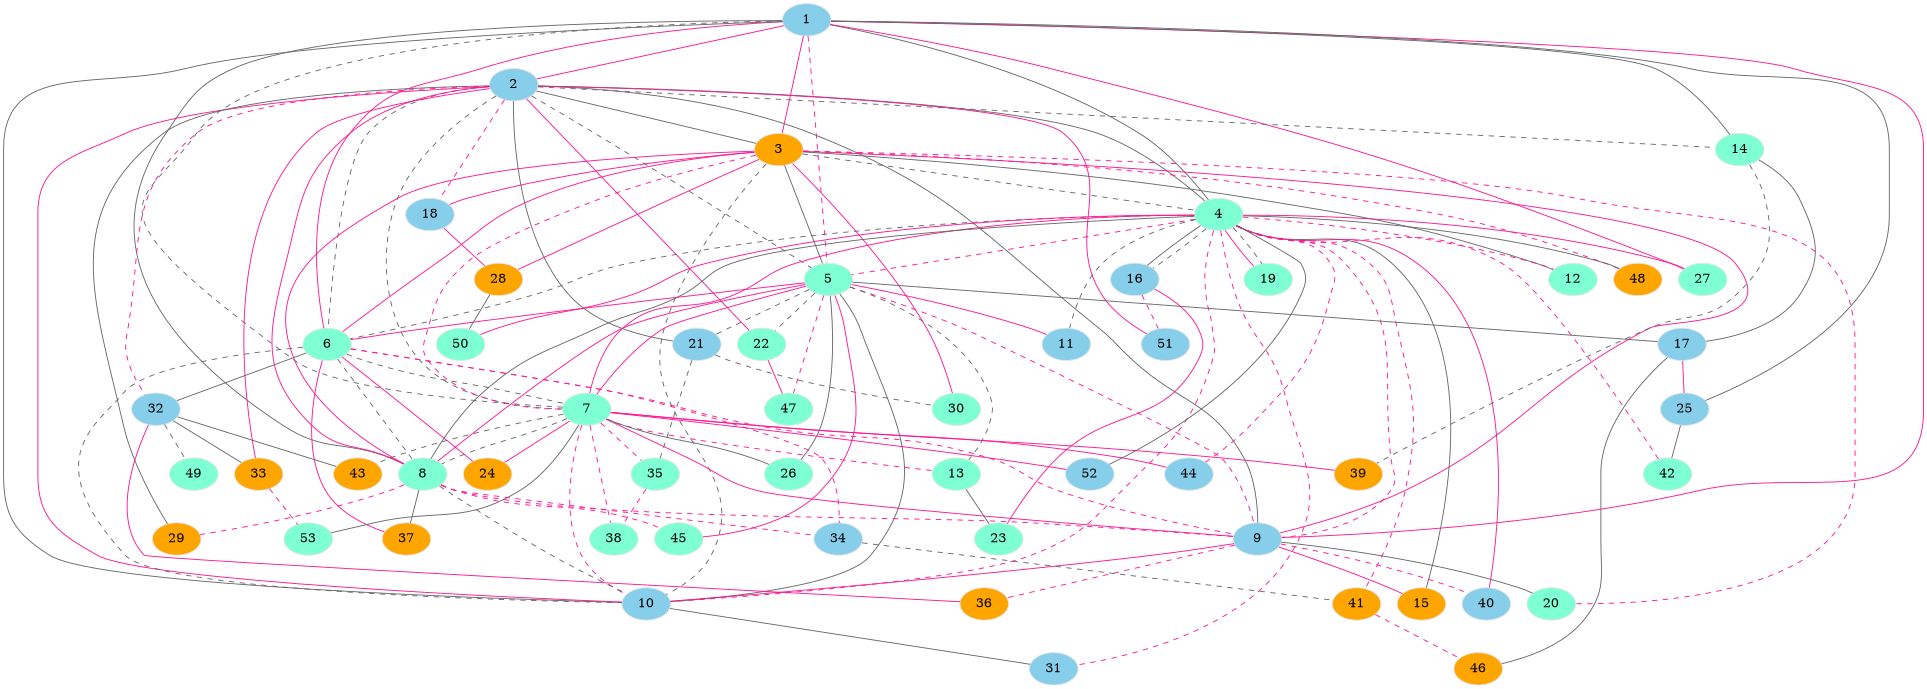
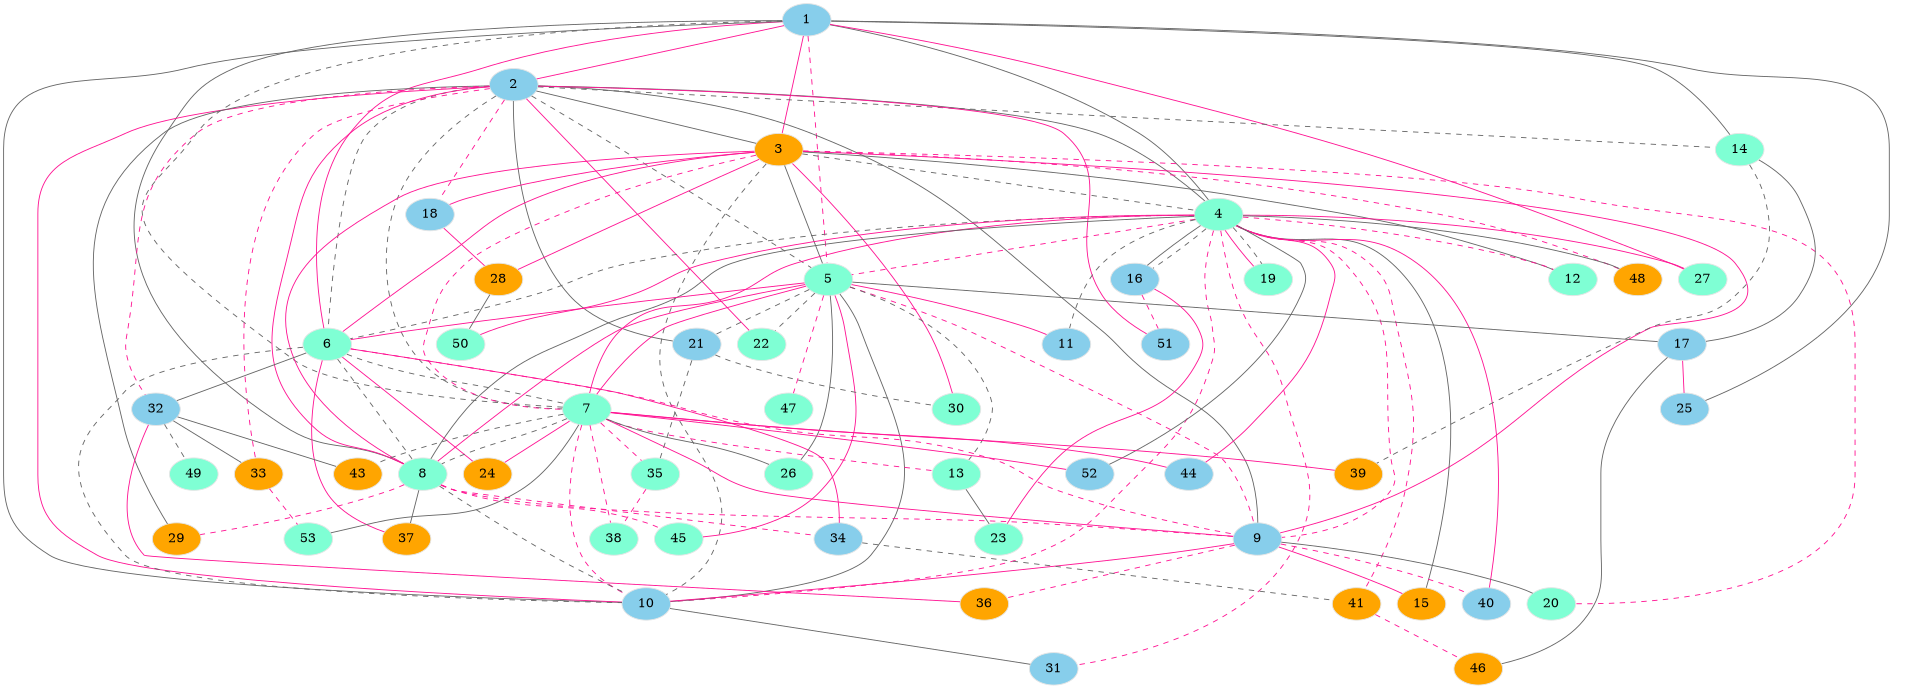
edge "1" -- "9": removed
edge "2" -- "33": style solid -> dashed
edge "4" -- "44": style dashed -> solid
edge "22" -- "47": removed
edge "6" -- "34": style dashed -> solid
node "42": removed
